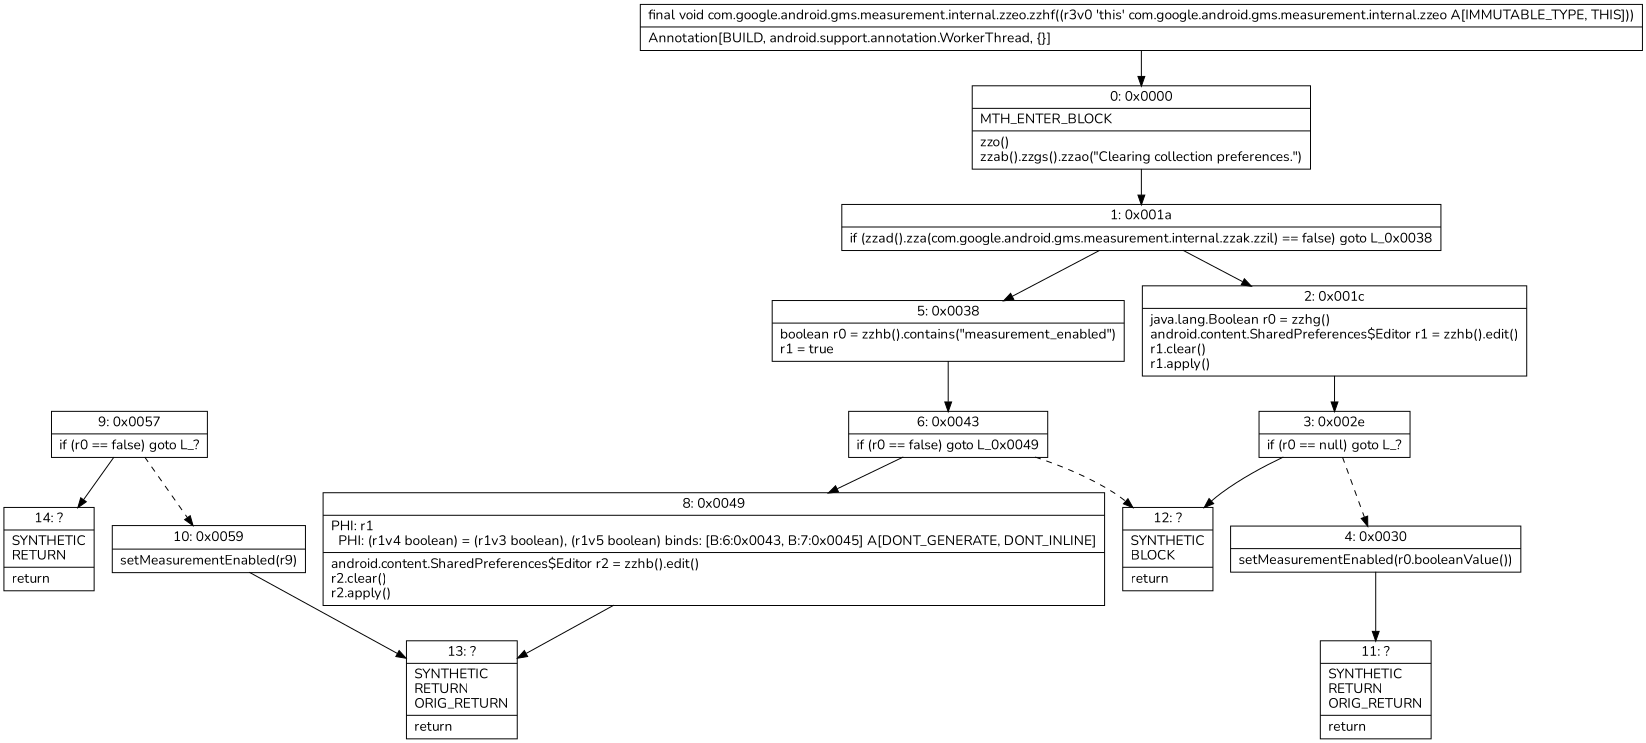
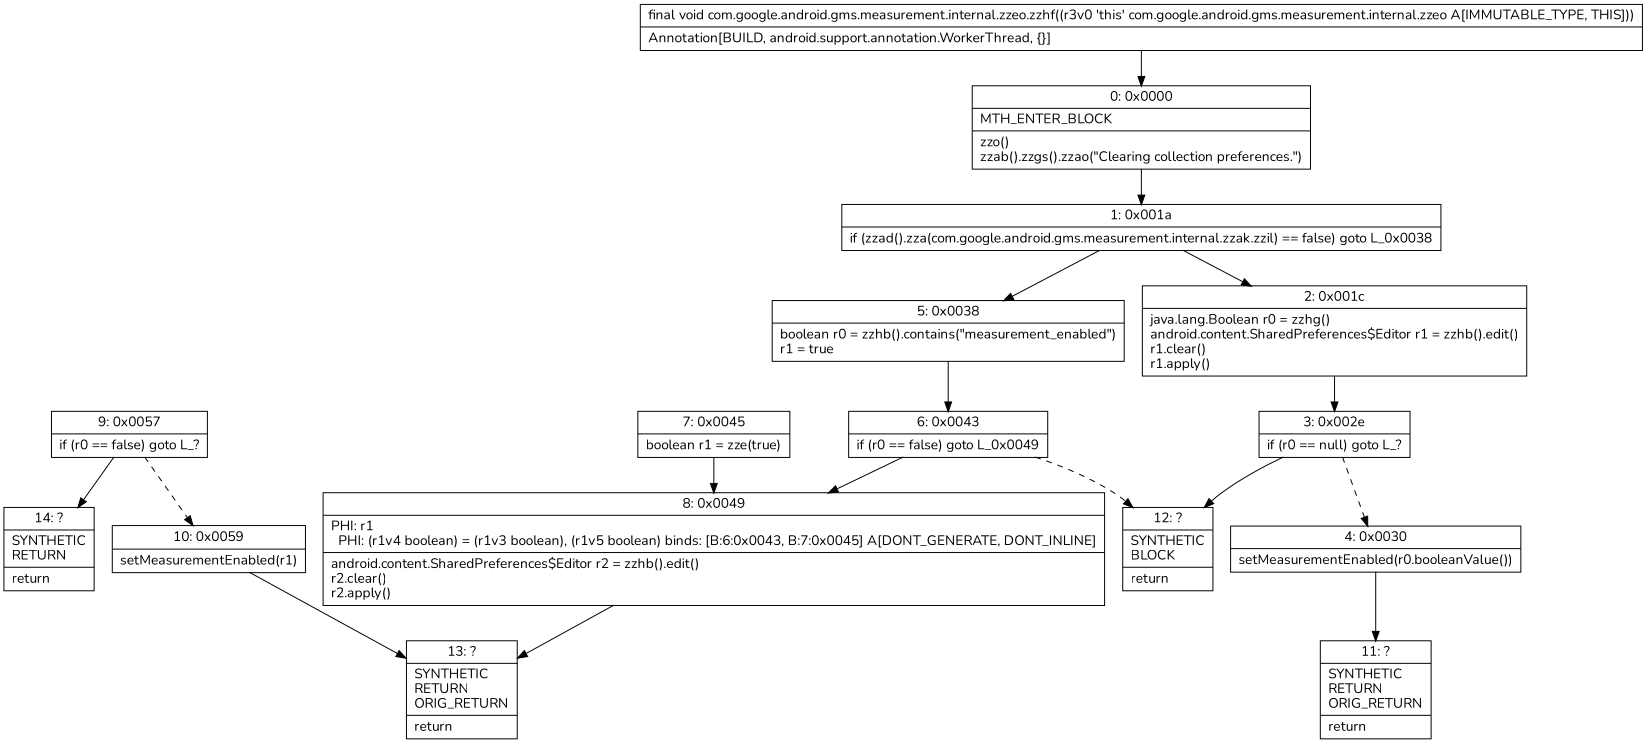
node "7: 0x0045": added
node "10: 0x0059": text "setMeasurementEnabled(r9)" -> "setMeasurementEnabled(r1)"
